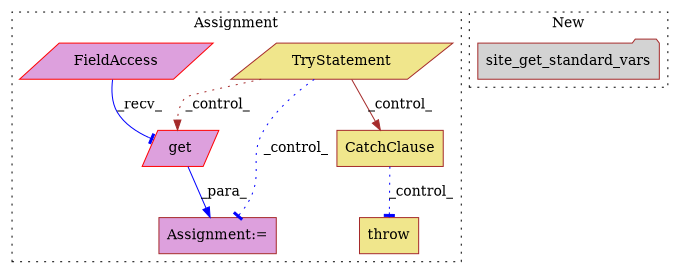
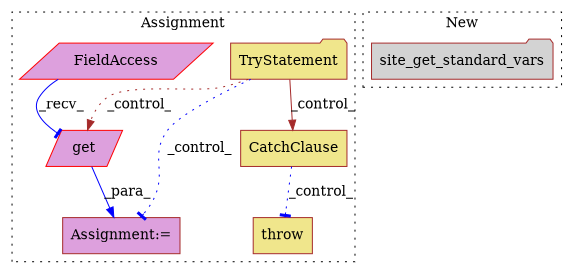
node "TryStatement": shape parallelogram -> folder
